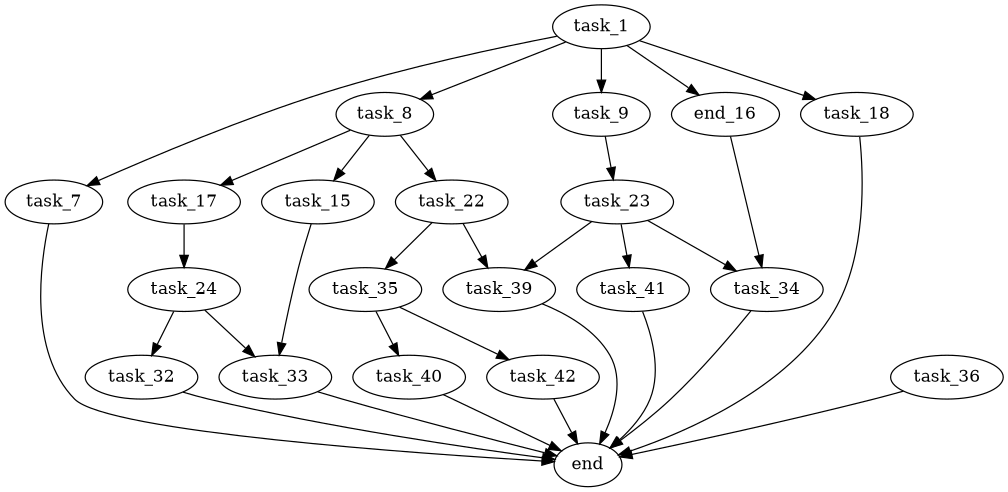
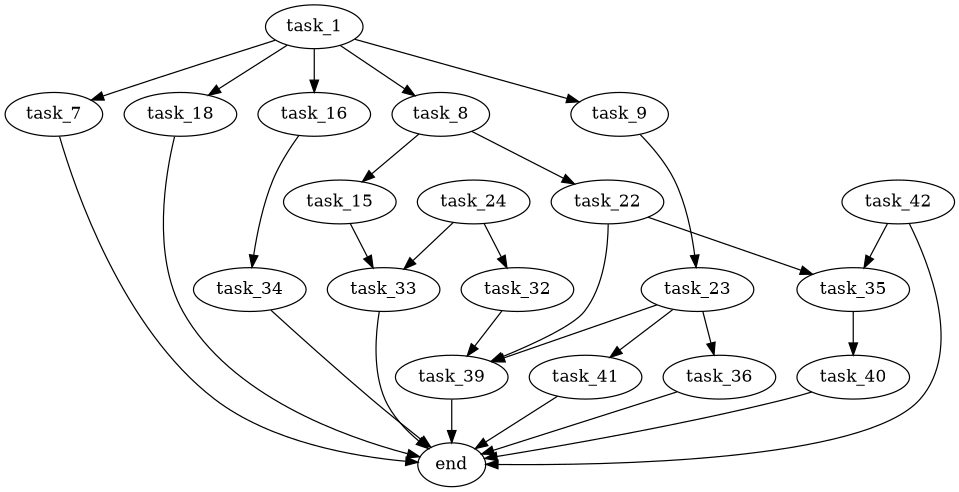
node "end_16": label "end_16" -> "task_16"
node "task_17": removed
edge "task_23" -> "task_34": now "task_23" -> "task_36"
edge "task_35" -> "task_42": reversed
edge "task_32" -> "end": now "task_32" -> "task_39"
